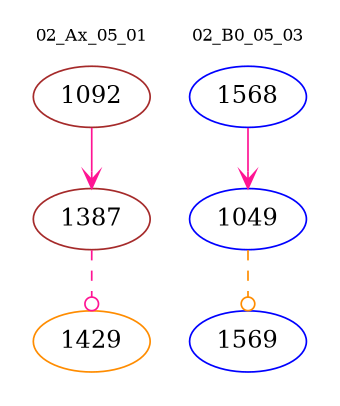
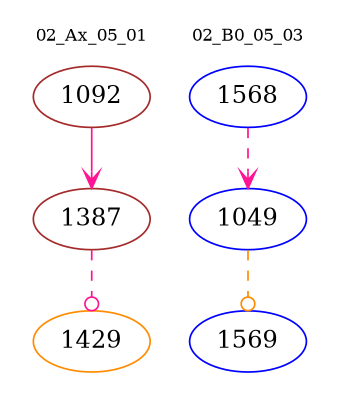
edge "1568" -> "1049": style solid -> dashed
